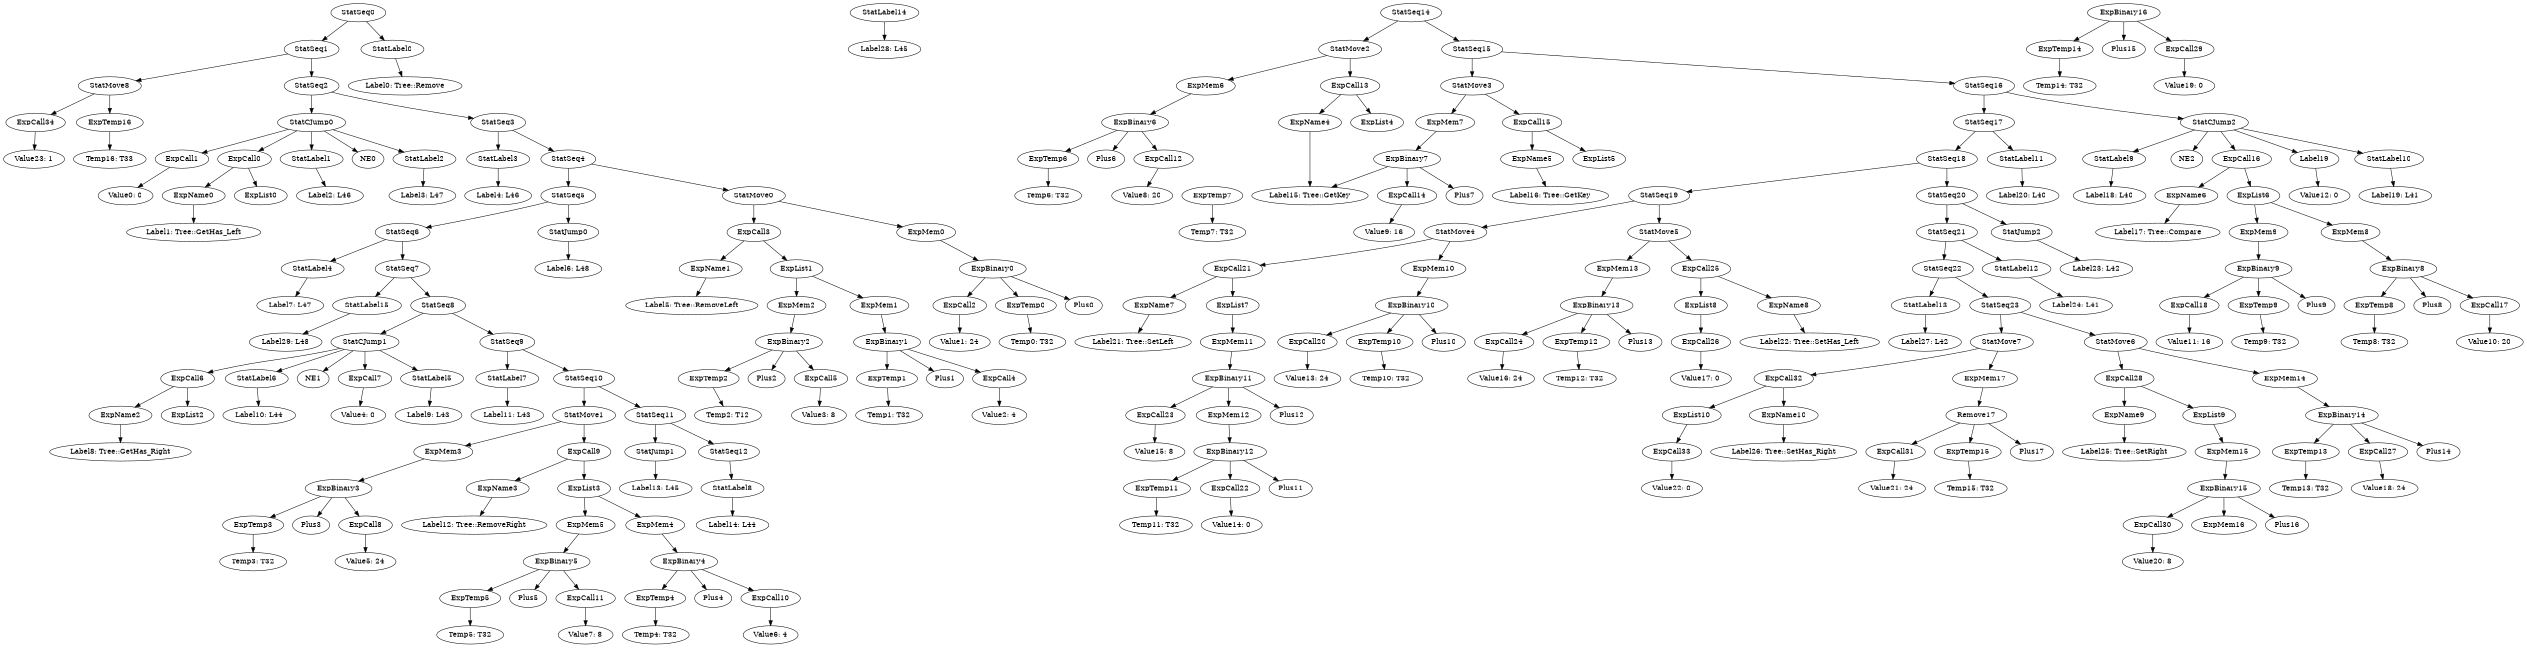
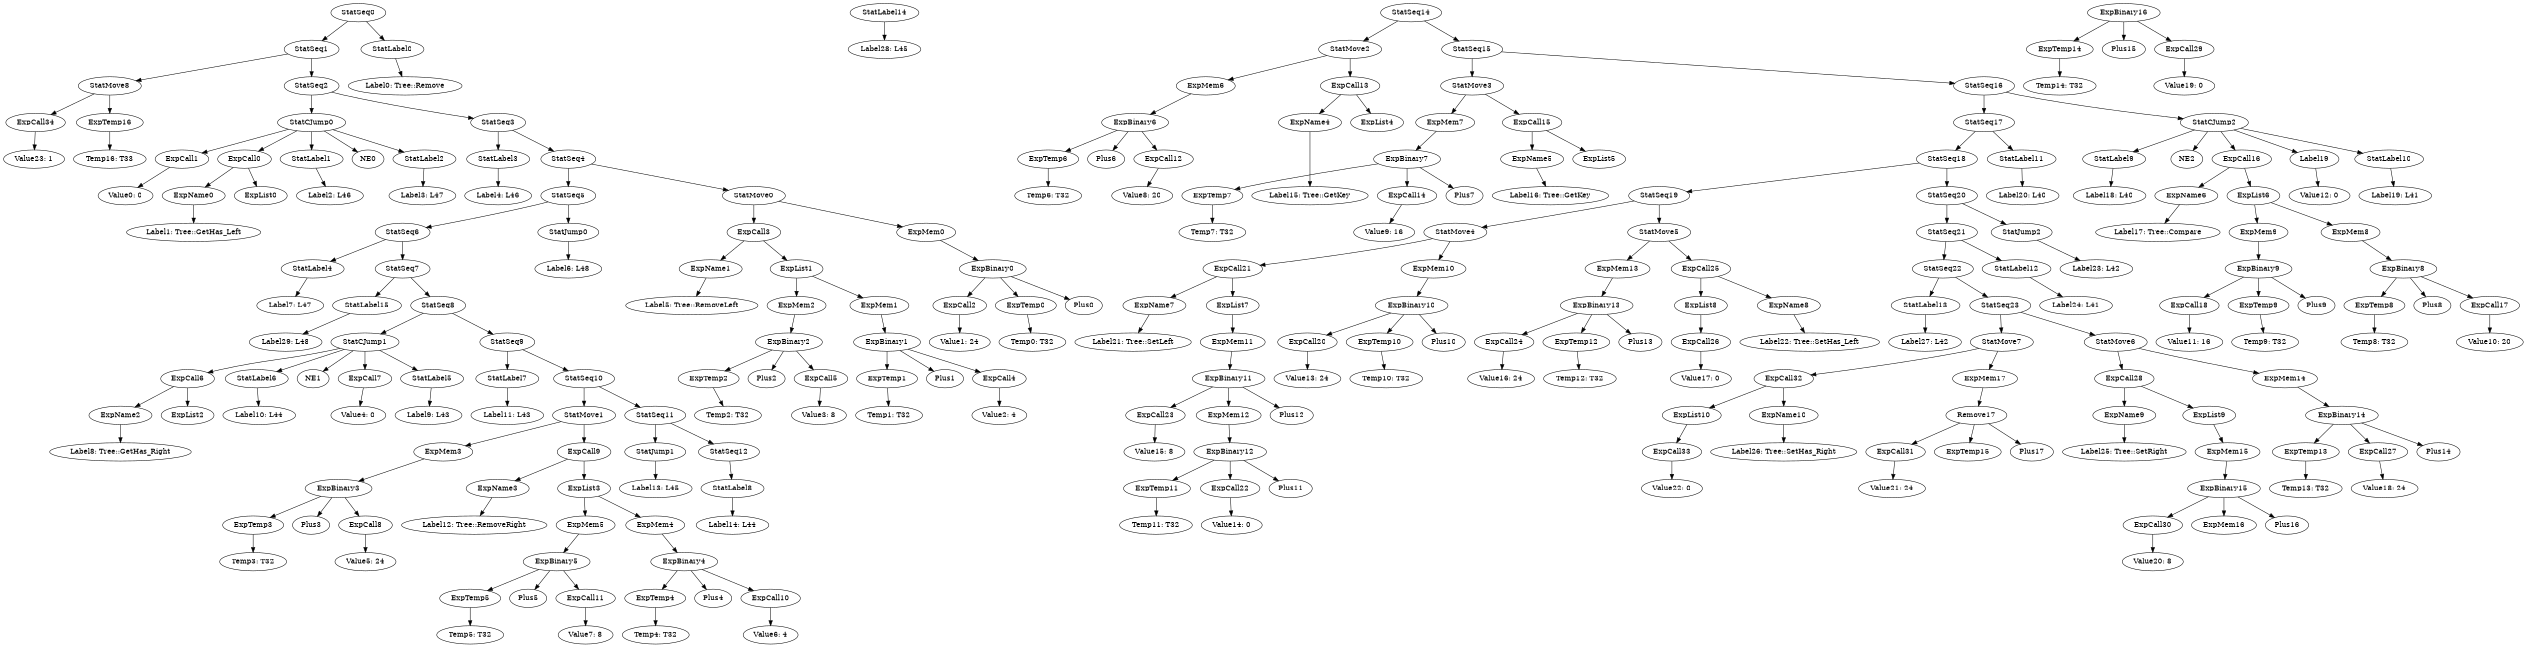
edge "ExpBinary7" -> "Label15: Tree::GetKey": now "ExpBinary7" -> "ExpTemp7"
node "Temp2: T12": label "Temp2: T12" -> "Temp2: T32"
node "Temp15: T32": removed
